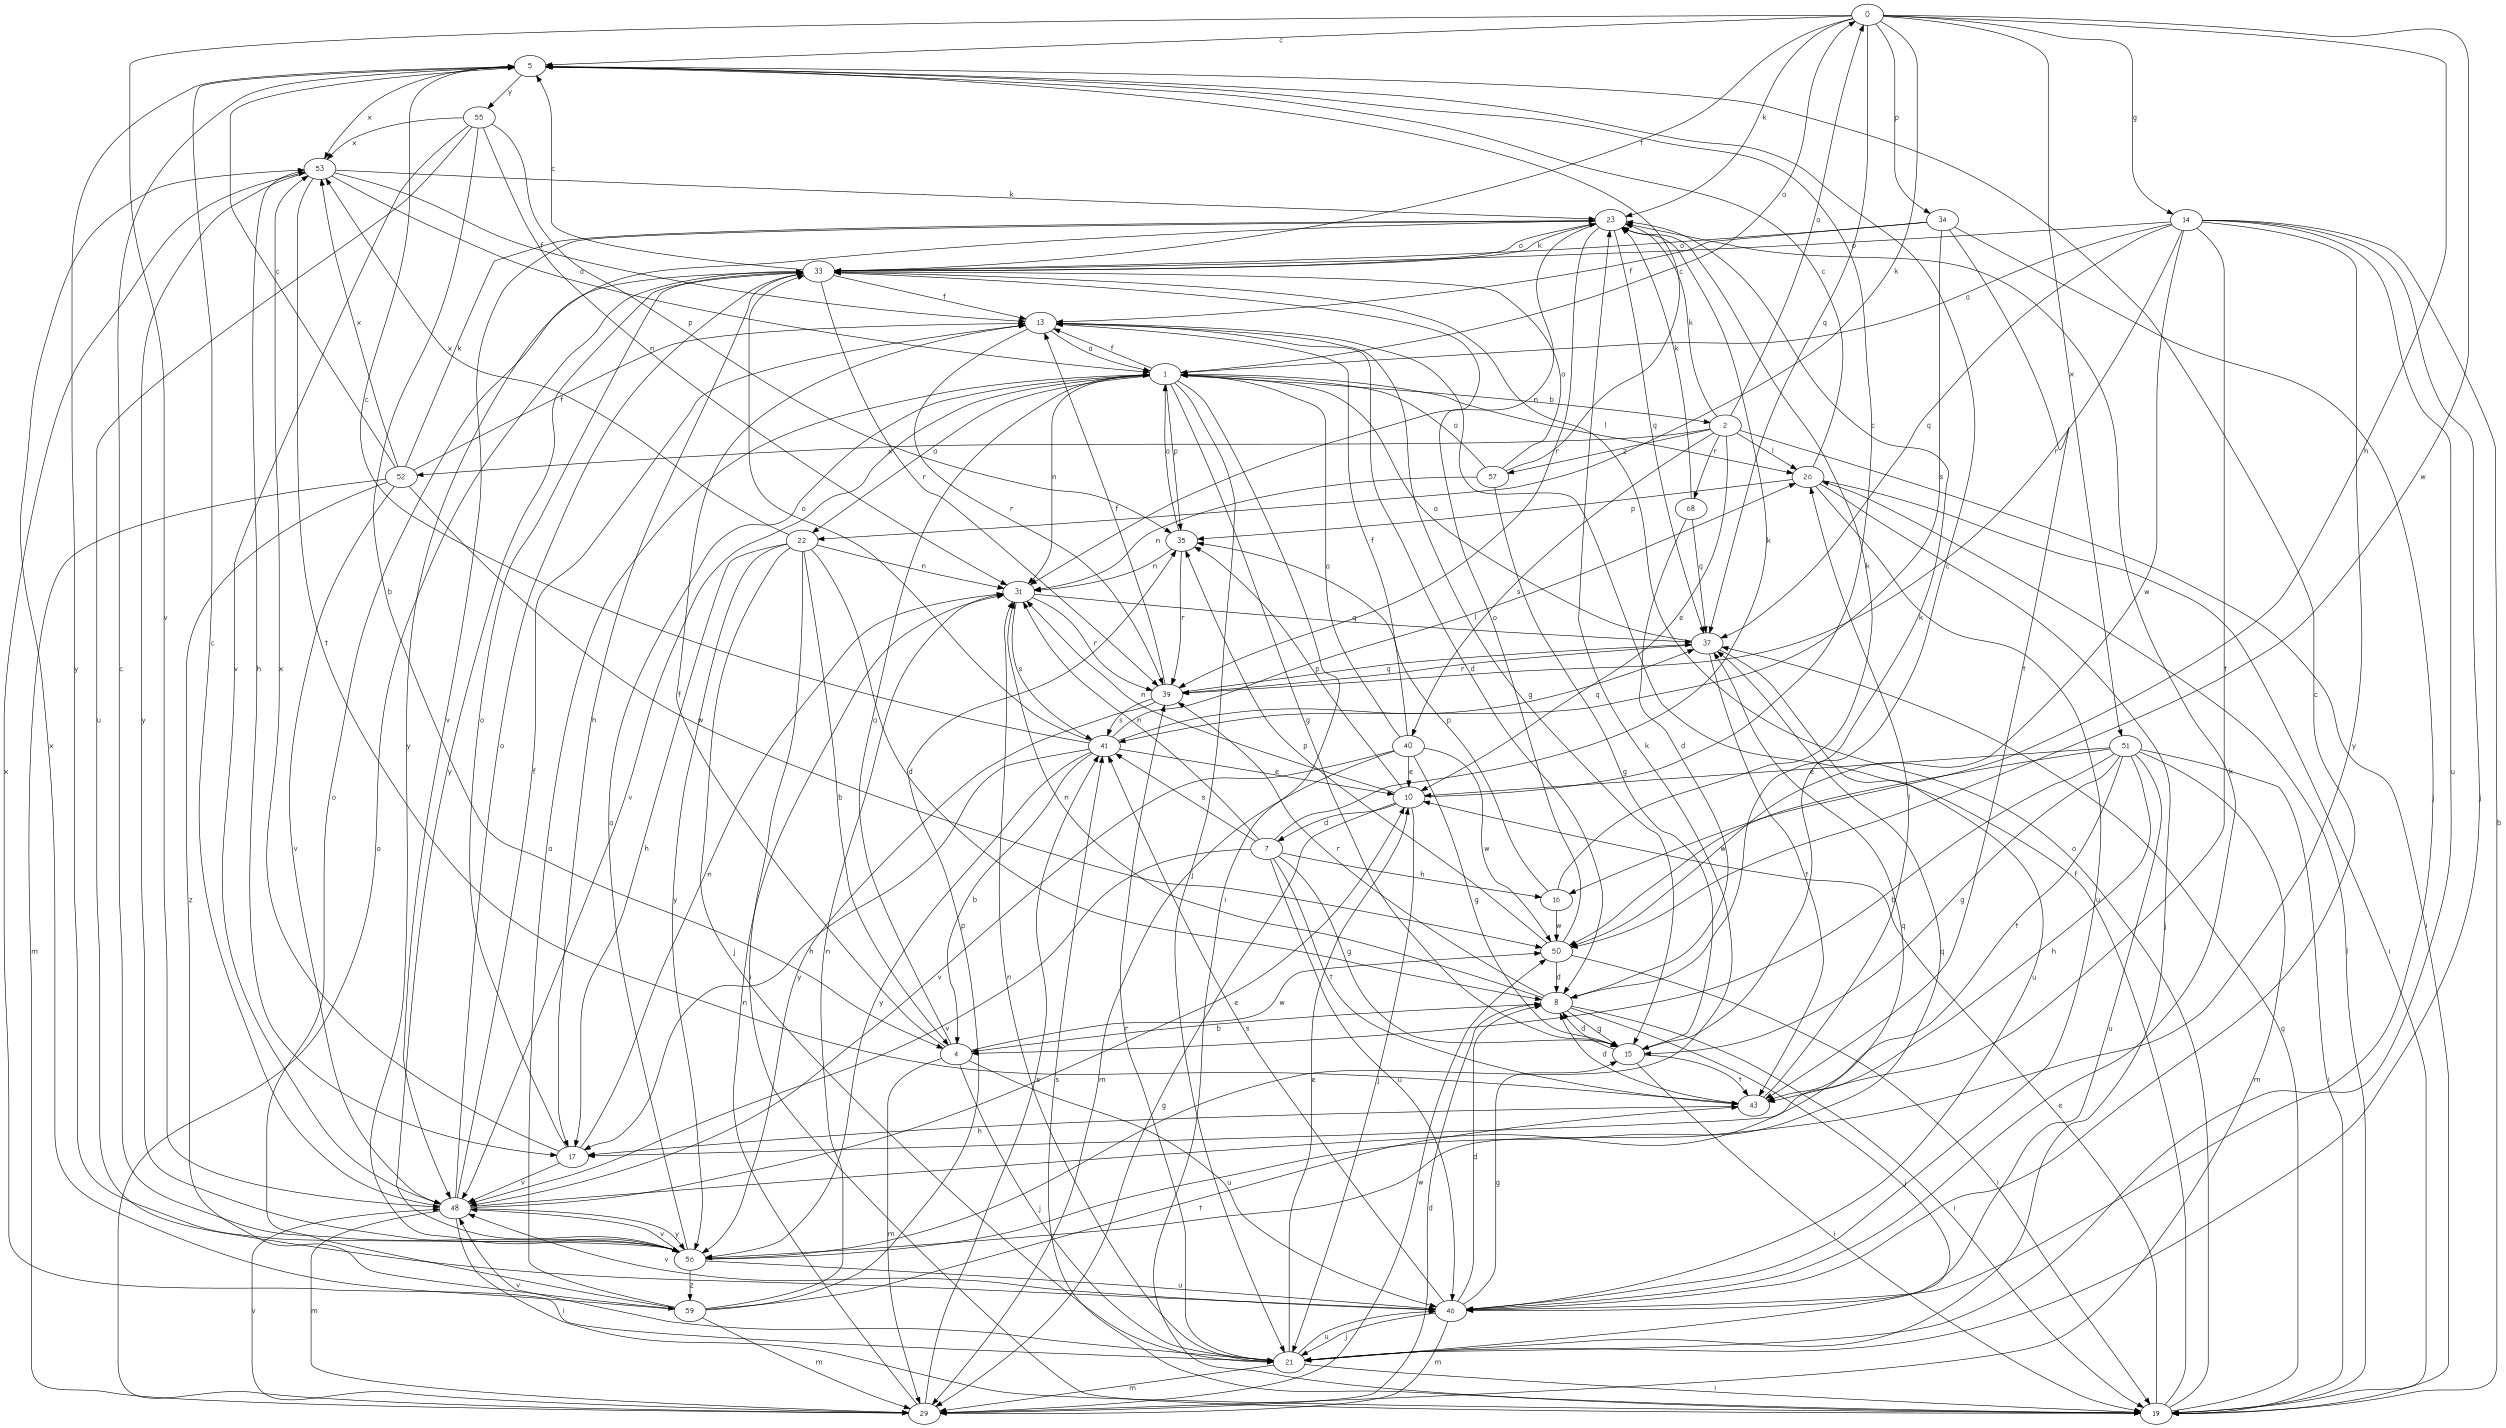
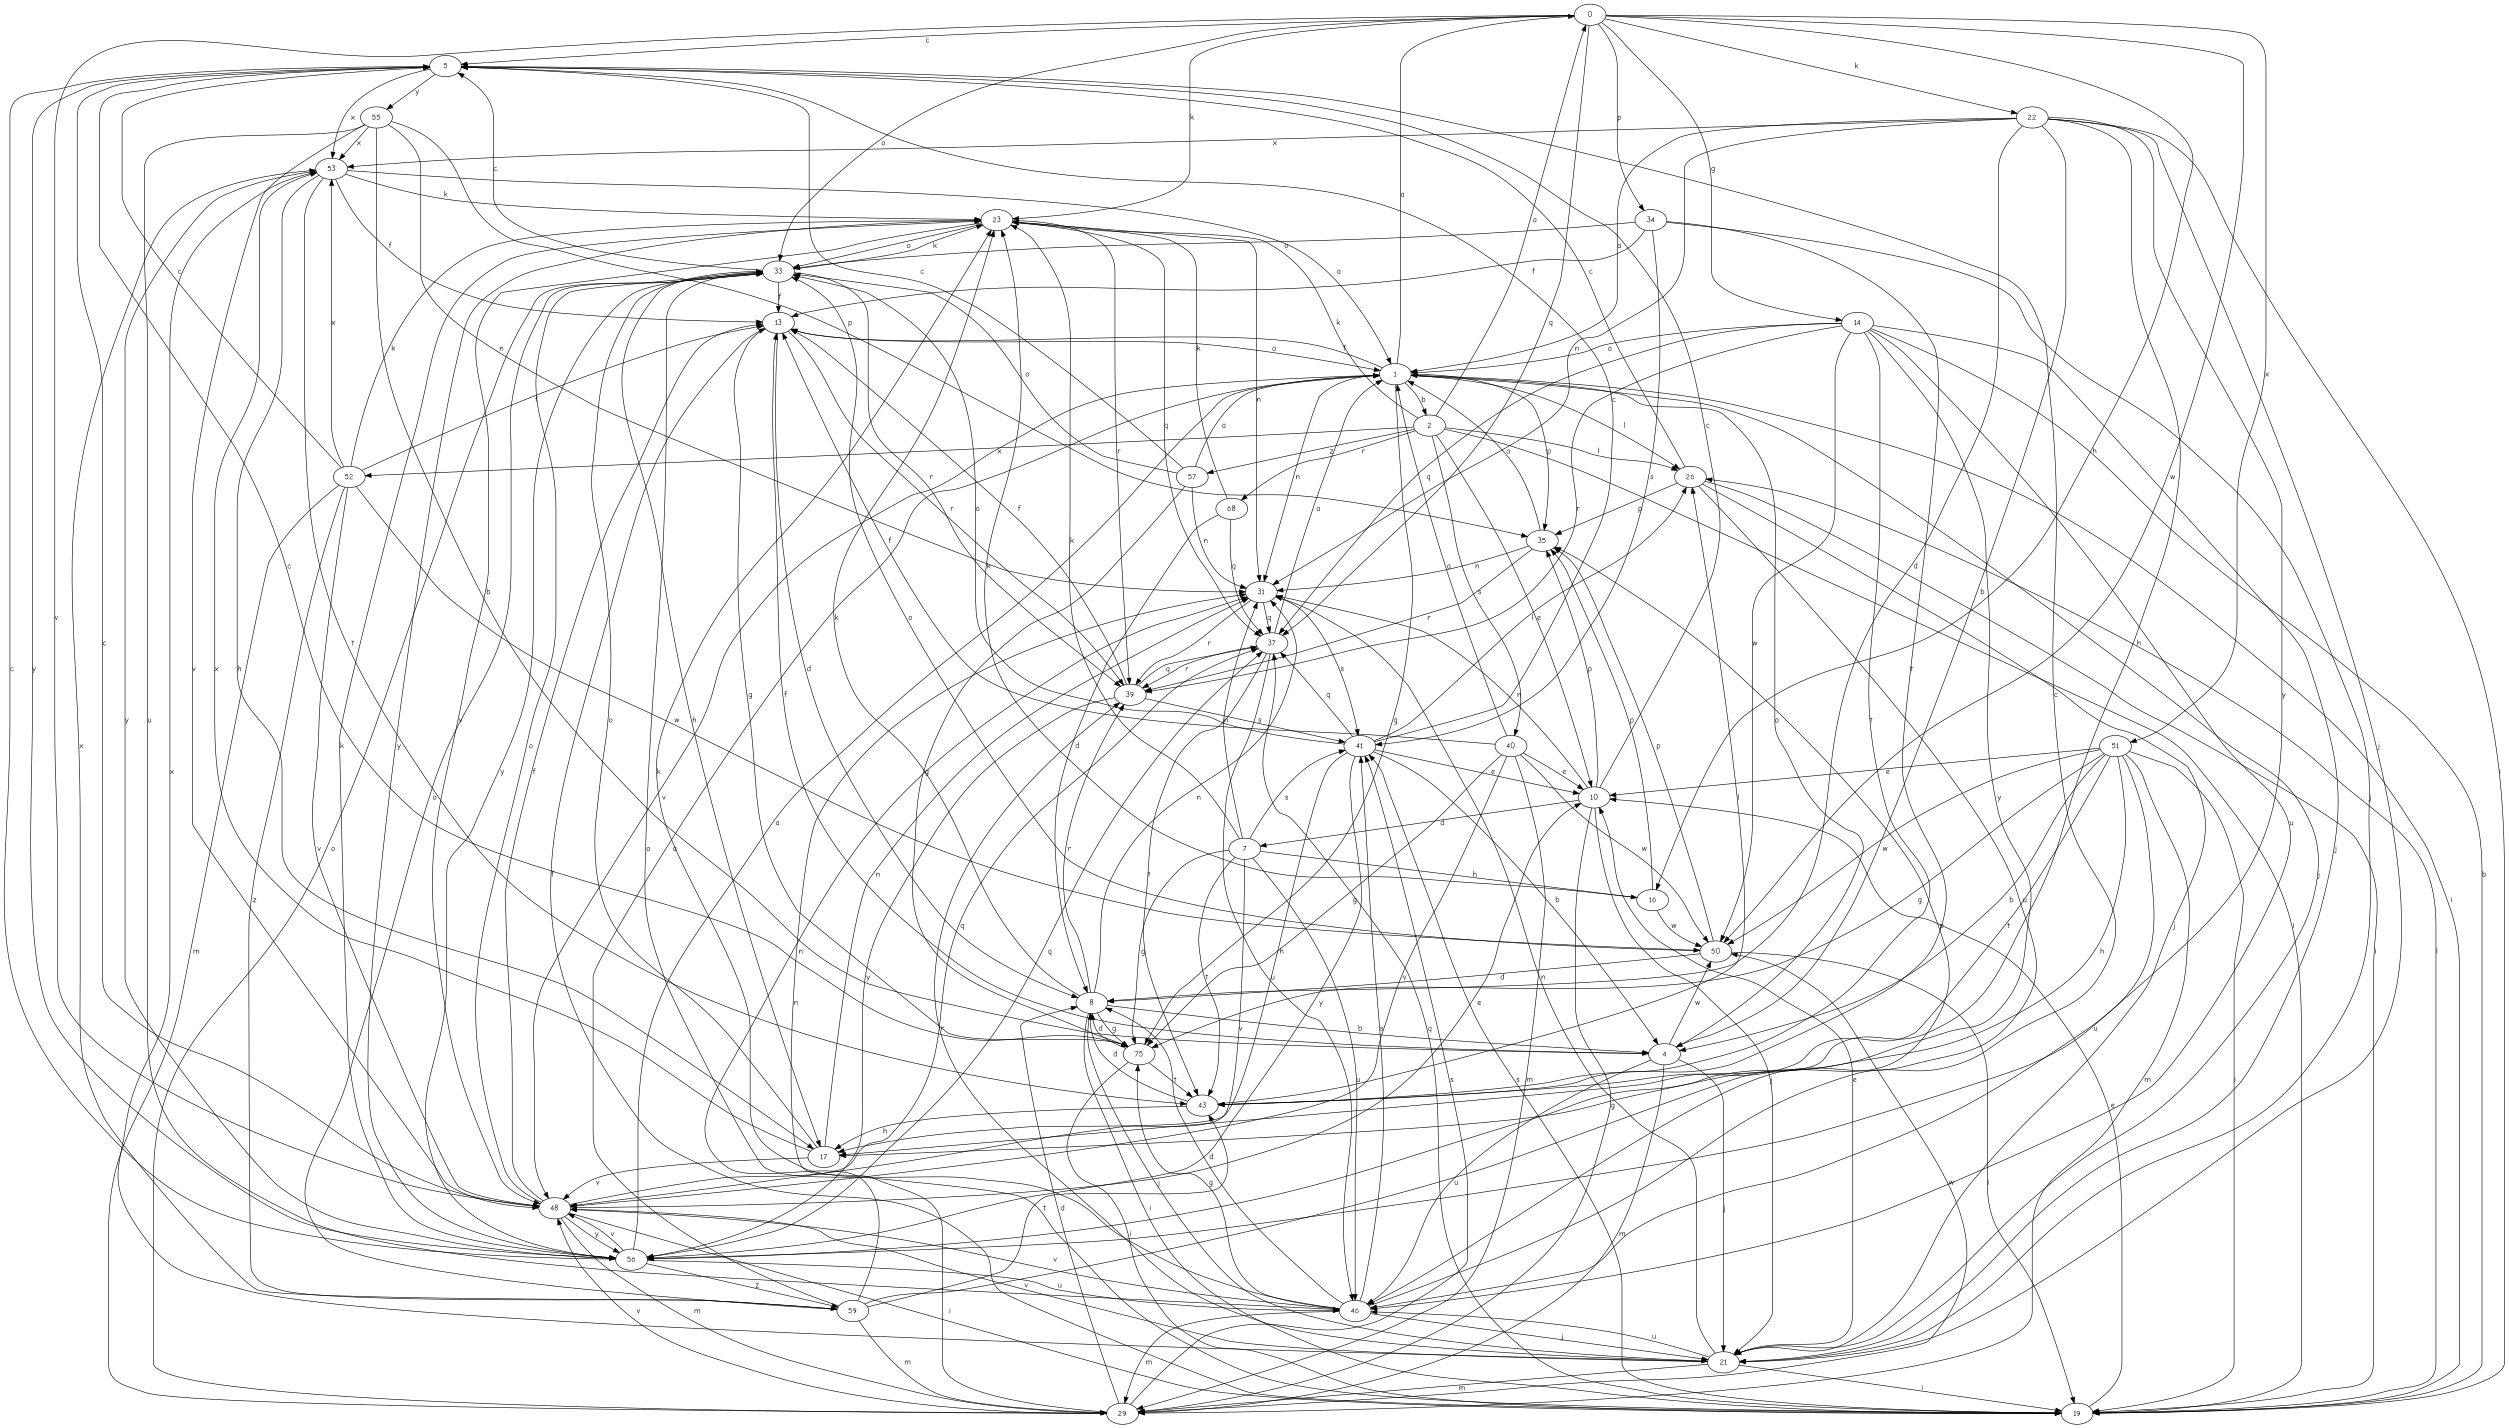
edge "0" -> "33": label "t" -> "o"
edge "14" -> "33": removed, label "o"
edge "1" -> "22": reversed
node "15": label "15" -> "75"
